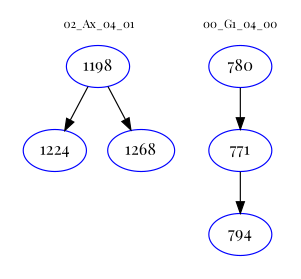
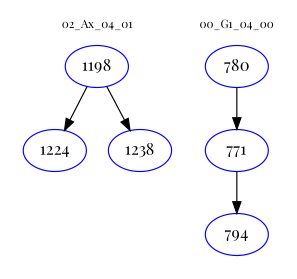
node "1268": label "1268" -> "1238"
